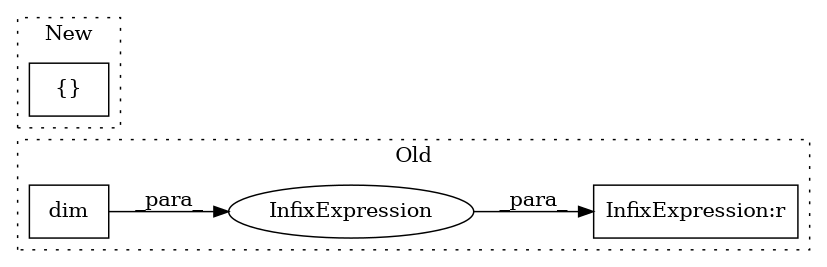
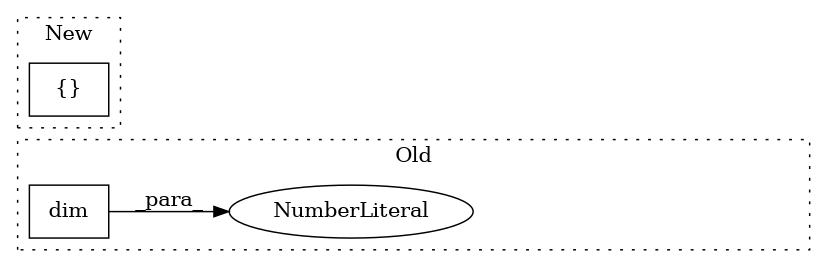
node "InfixExpression": label "InfixExpression" -> "NumberLiteral"
node "InfixExpression:r": removed
